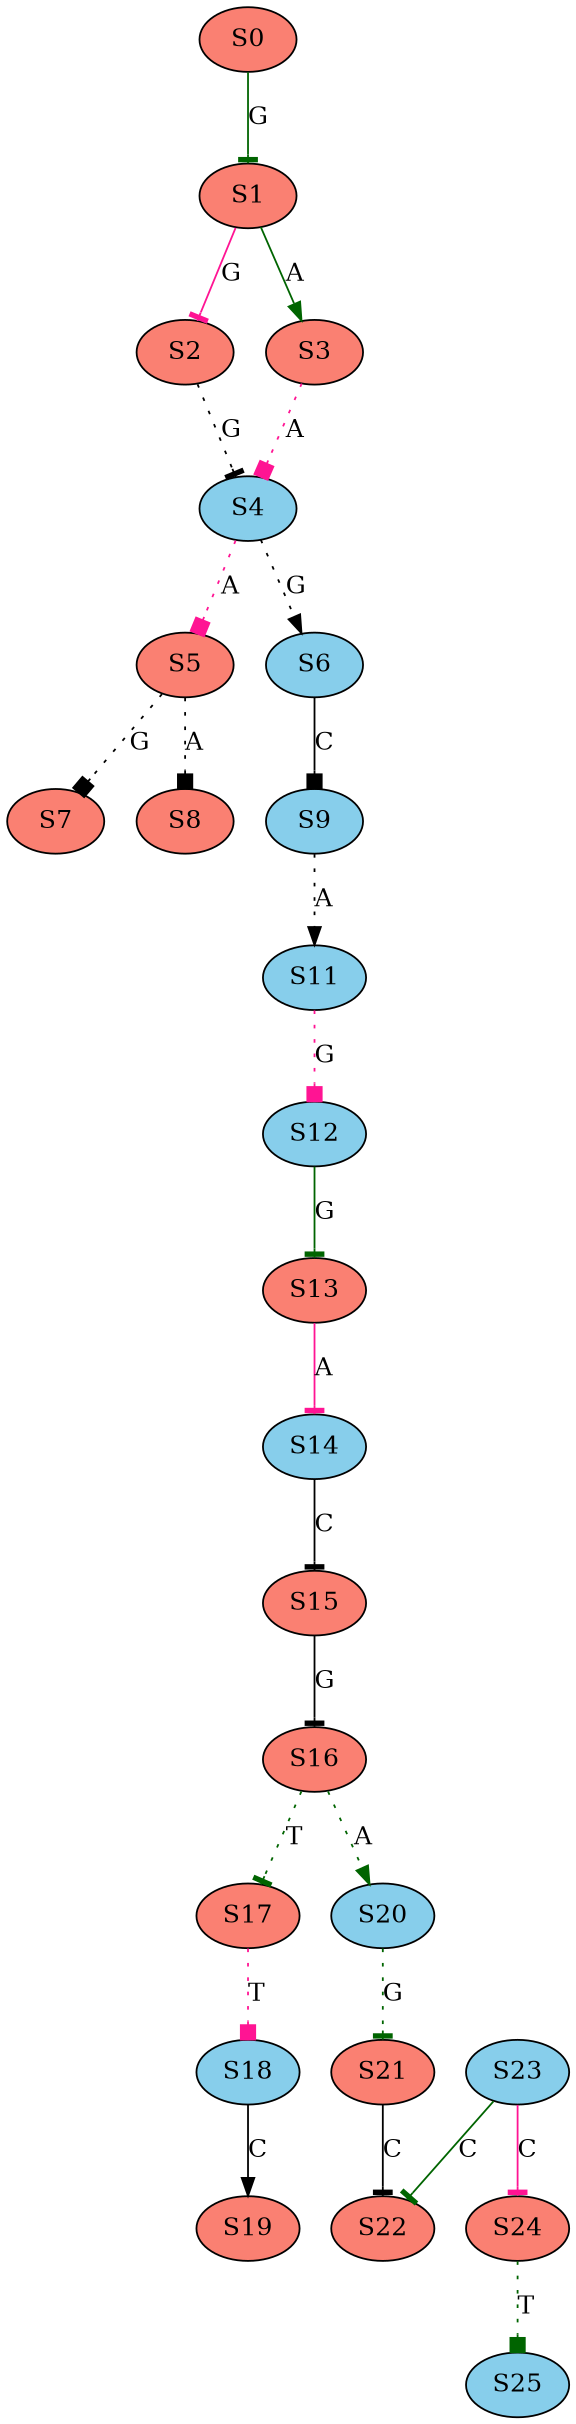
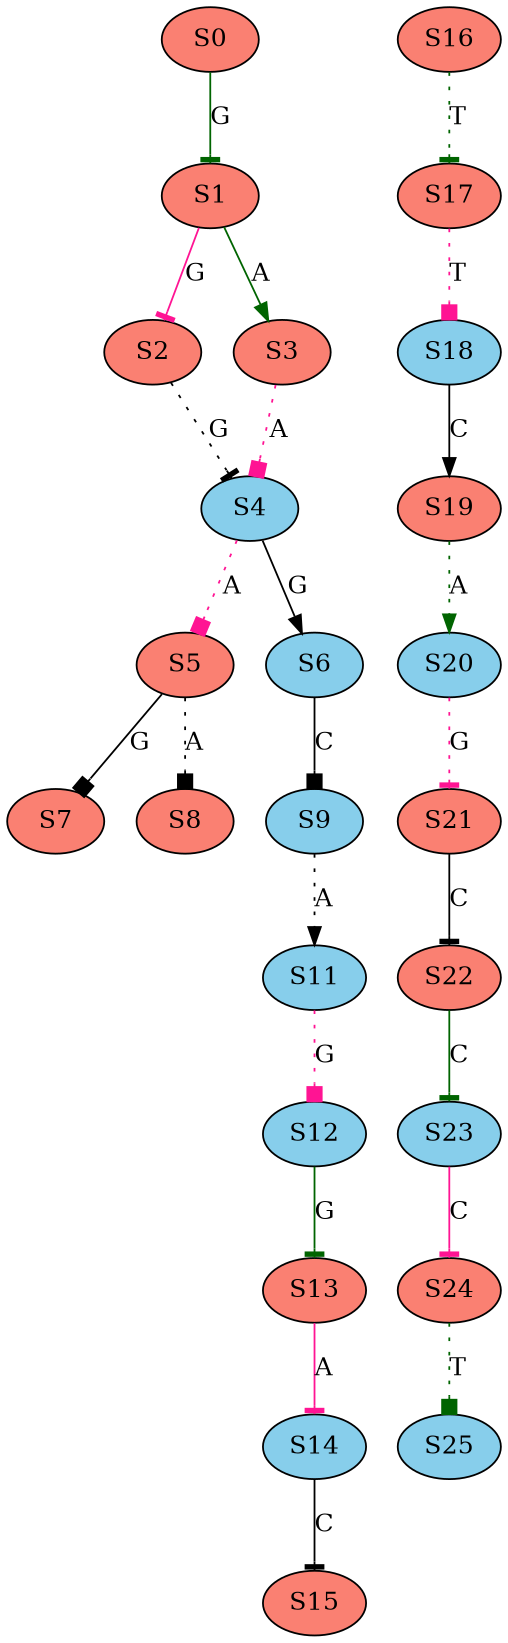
edge "S4" -> "S6": style dotted -> solid
edge "S5" -> "S7": style dotted -> solid
edge "S15" -> "S16": removed, label "G"
edge "S16" -> "S20": now "S19" -> "S20"
edge "S20" -> "S21": color darkgreen -> deeppink
edge "S23" -> "S22": reversed
